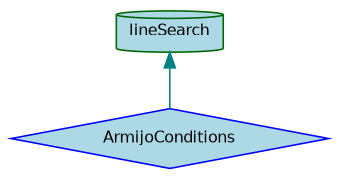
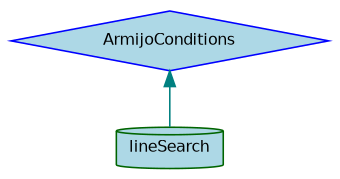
edge "ArmijoConditions" -> "lineSearch": reversed
